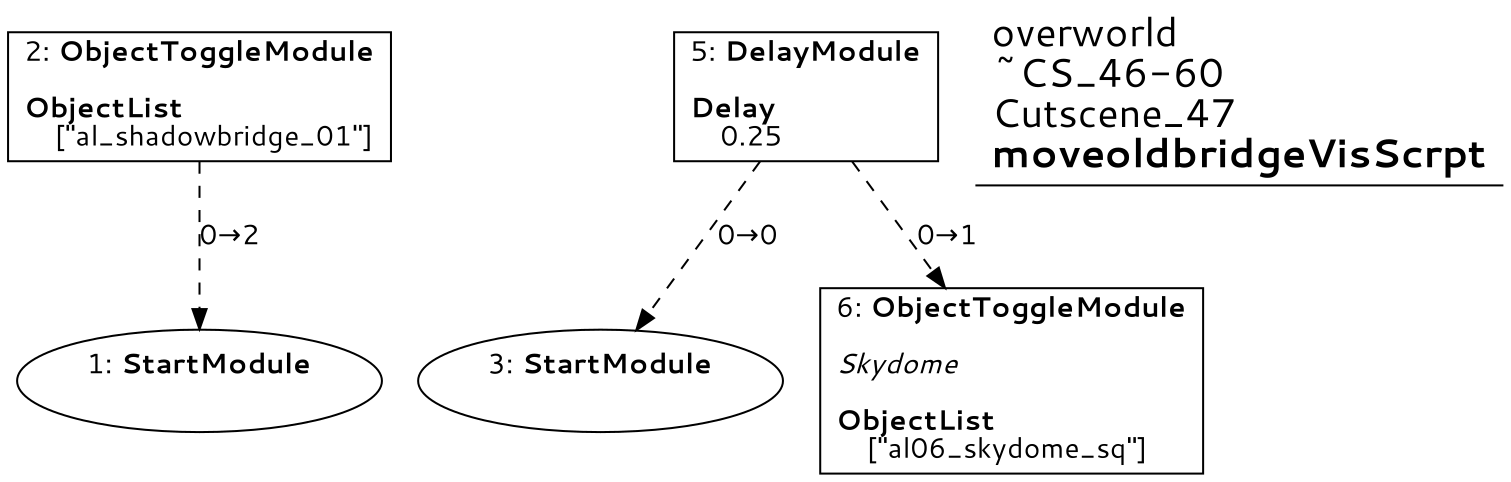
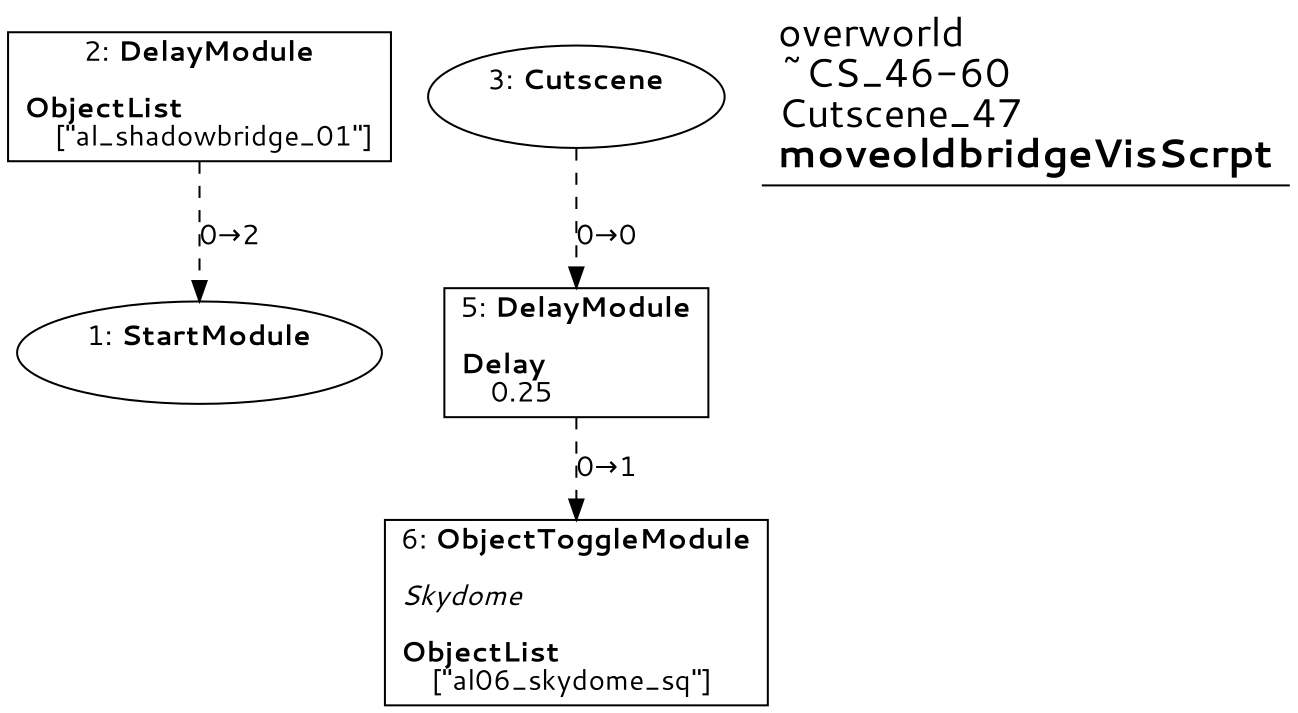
node "2:": text "ObjectToggleModule" -> "DelayModule"
edge "5:" -> "3:": reversed
node "3:": text "StartModule" -> "Cutscene"
